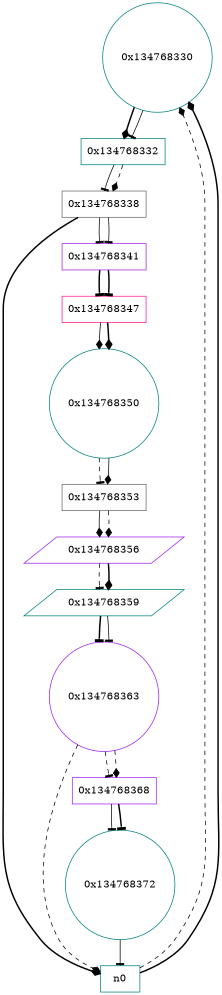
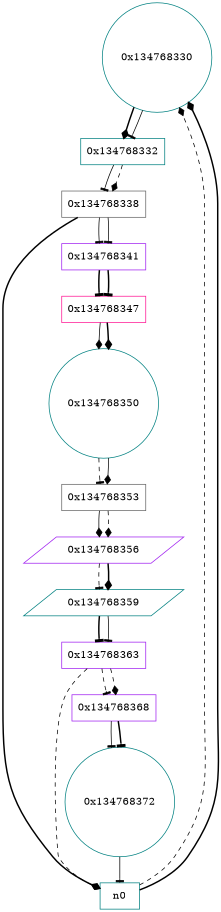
node "0x134768363": shape circle -> box
